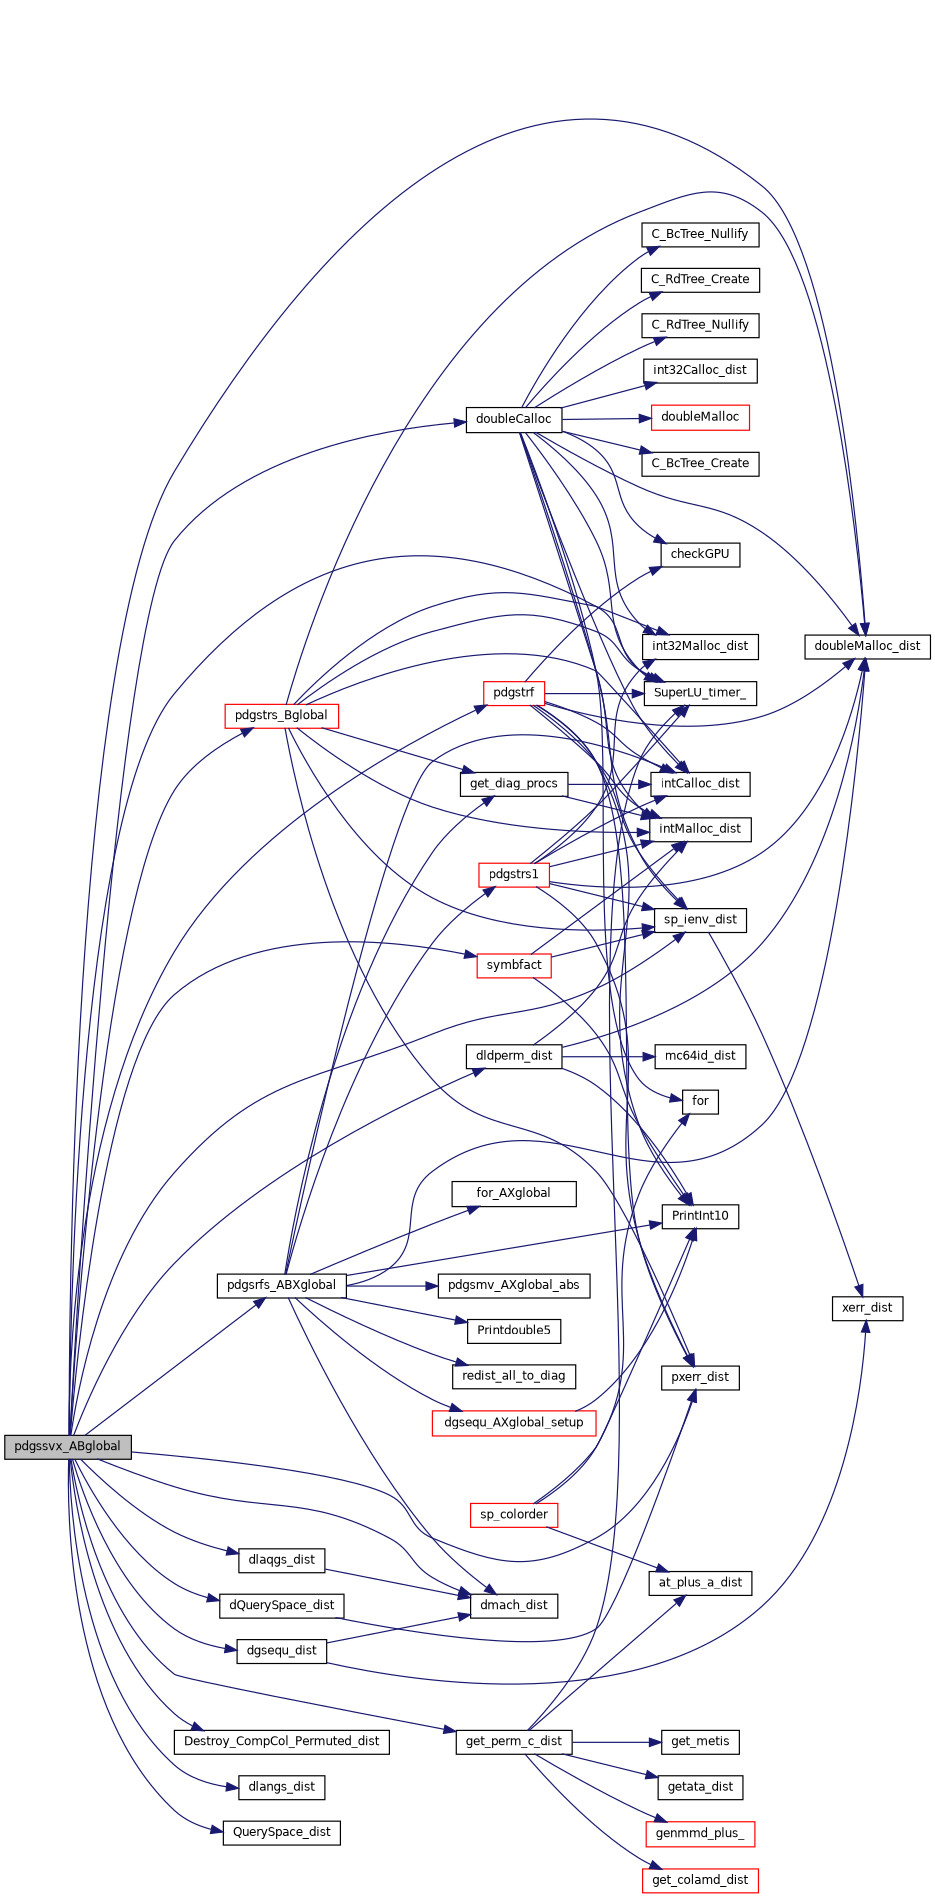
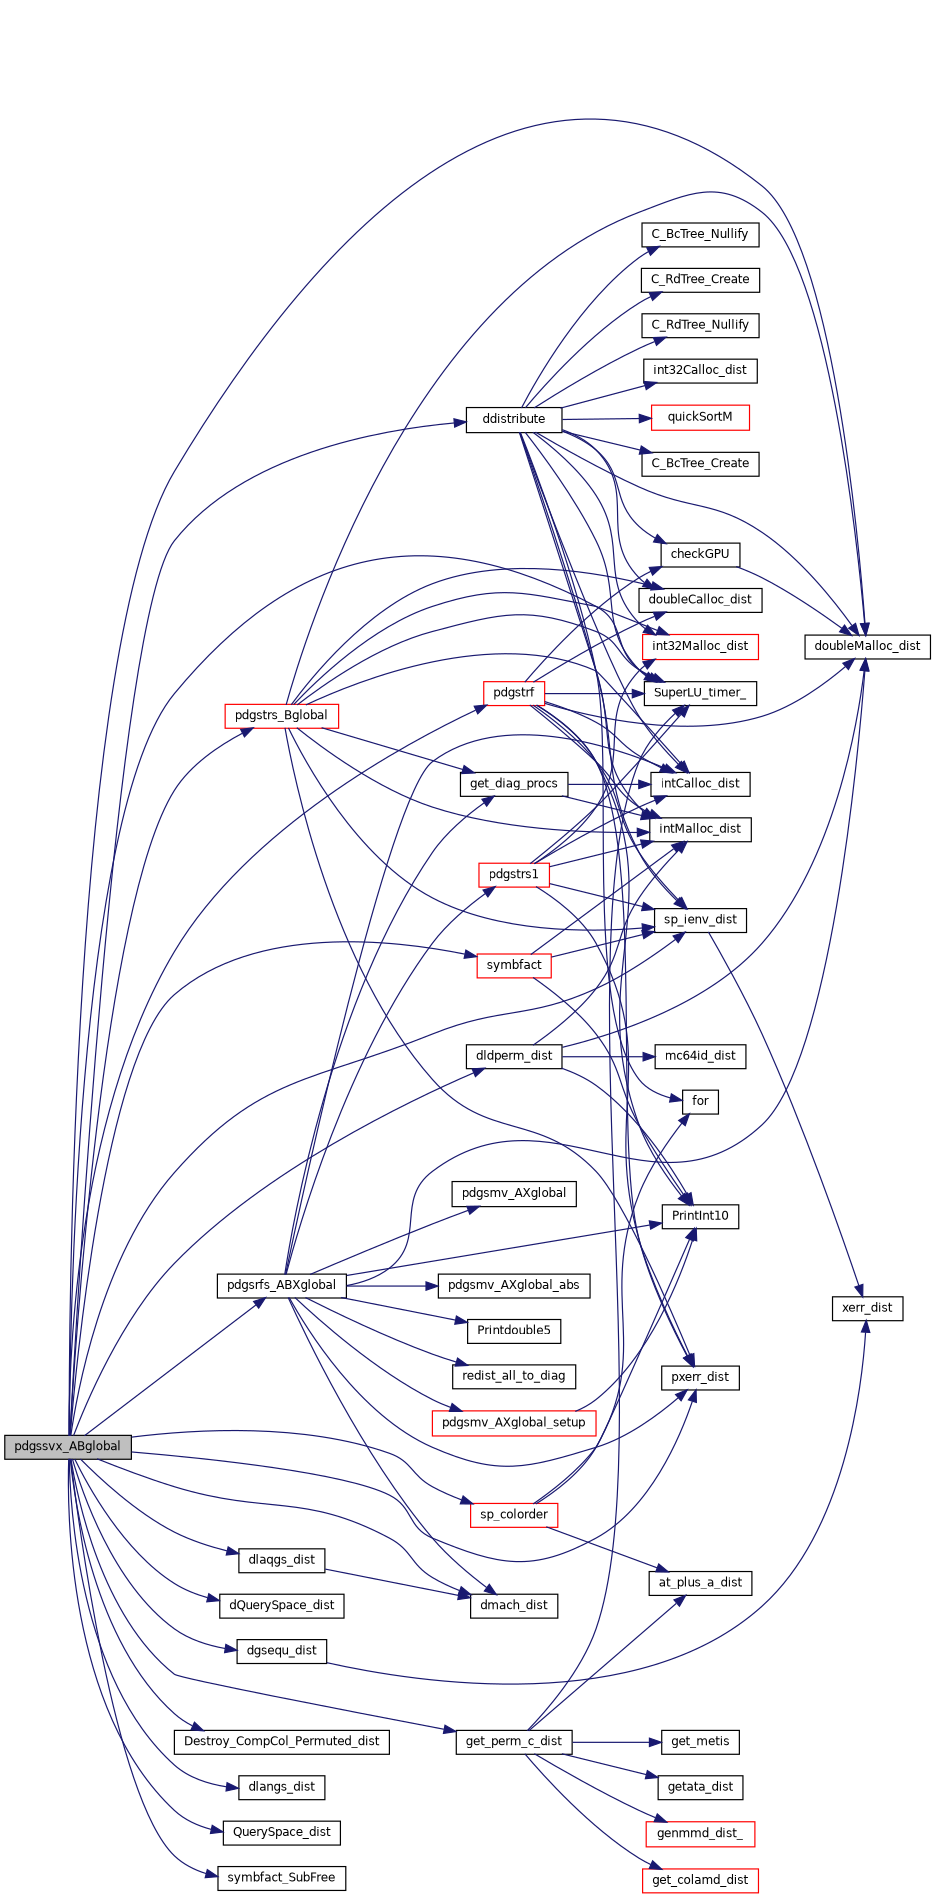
node "doubleMalloc": label "doubleMalloc" -> "quickSortM"
node "doubleCalloc": label "doubleCalloc" -> "ddistribute"
node "doubleCalloc_dist": added
node "int32Malloc_dist": color black -> red
edge "pdgstrs1" -> "doubleMalloc_dist": now "checkGPU" -> "doubleMalloc_dist"
node "for_AXglobal": label "for_AXglobal" -> "pdgsmv_AXglobal"
node "dgsequ_AXglobal_setup": label "dgsequ_AXglobal_setup" -> "pdgsmv_AXglobal_setup"
edge "pdgssvx_ABglobal" -> "sp_colorder": added
edge "dgsequ_dist" -> "dmach_dist": removed
edge "dQuerySpace_dist" -> "pxerr_dist": now "pdgsrfs_ABXglobal" -> "pxerr_dist"
node "genmmd_plus_": label "genmmd_plus_" -> "genmmd_dist_"
node "symbfact_SubFree": added
